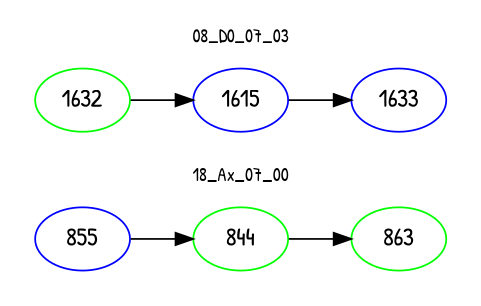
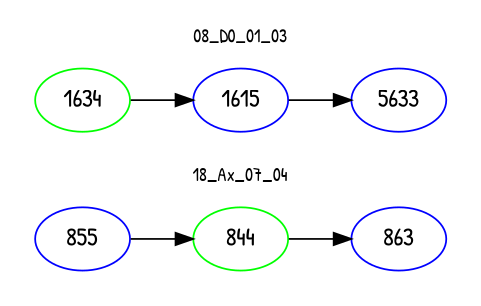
cluster "08_D0_07_03": label "08_D0_07_03" -> "08_D0_01_03"
node "1632": label "1632" -> "1634"
node "1633": label "1633" -> "5633"
cluster "18_Ax_07_00": label "18_Ax_07_00" -> "18_Ax_07_04"
node "863": color green -> blue
